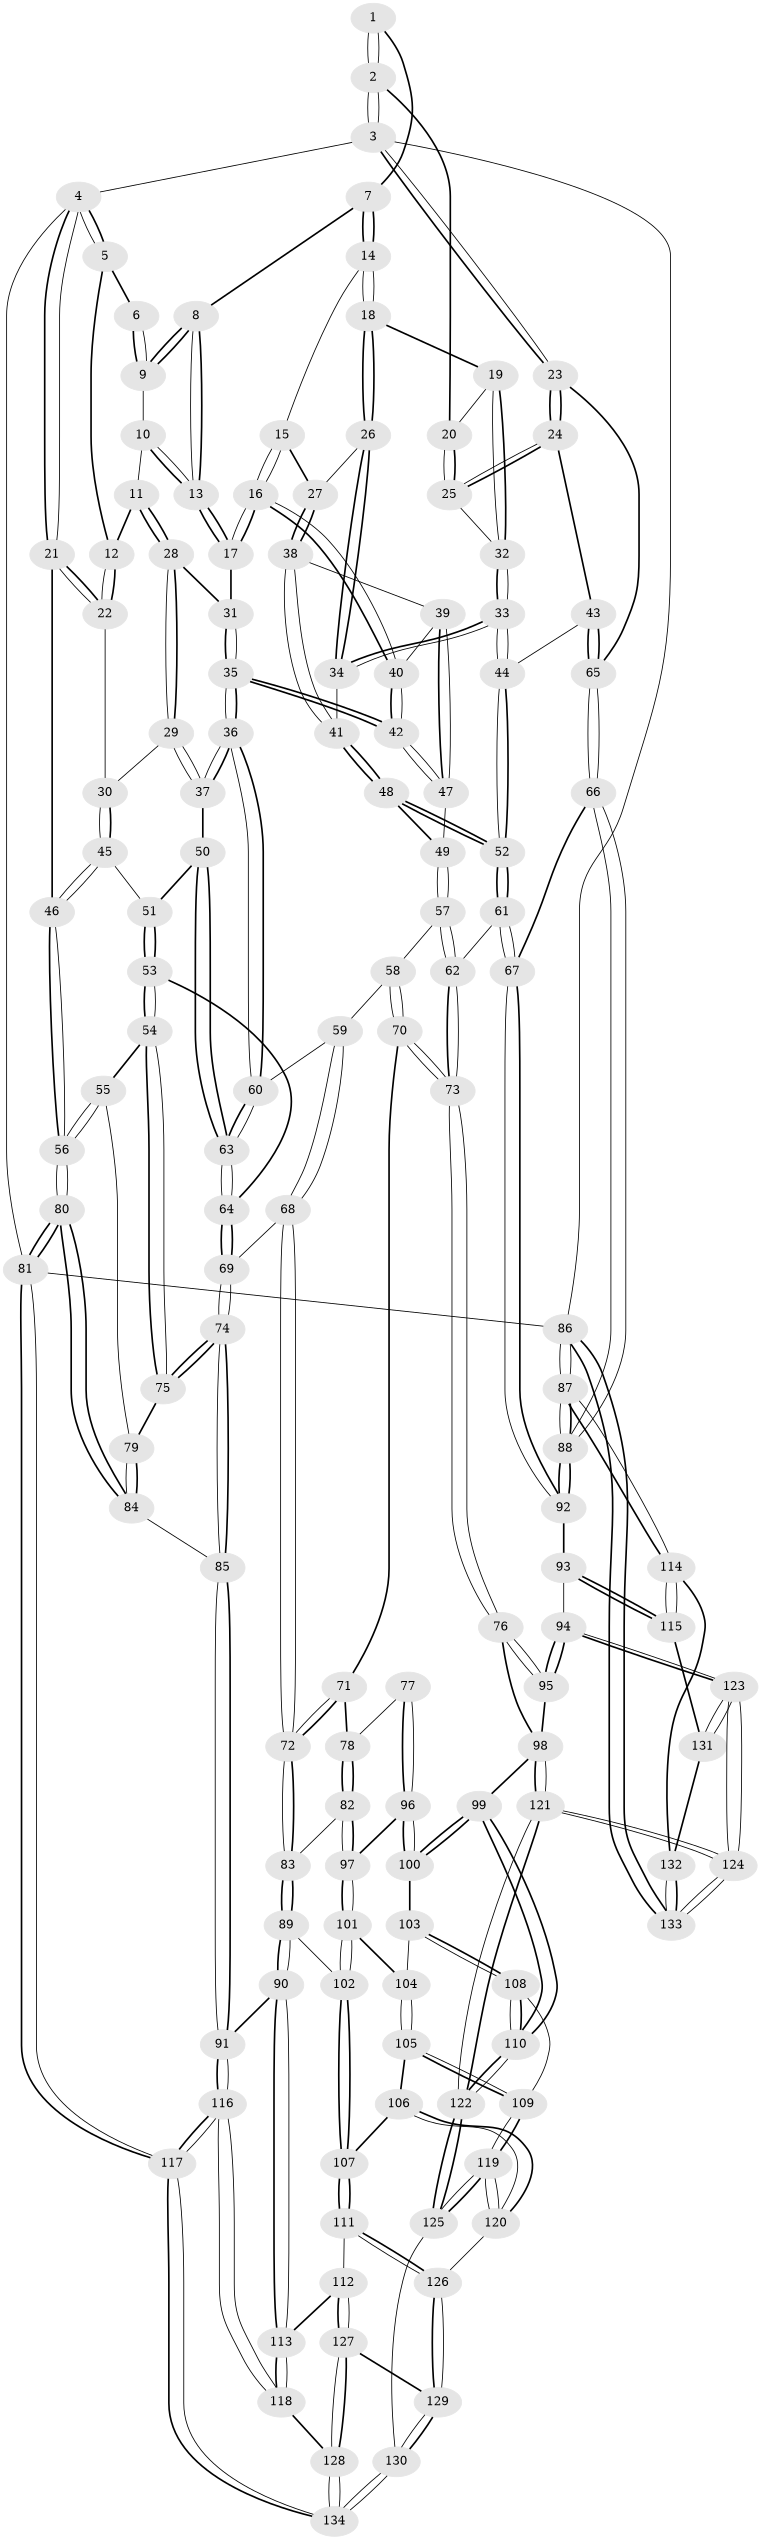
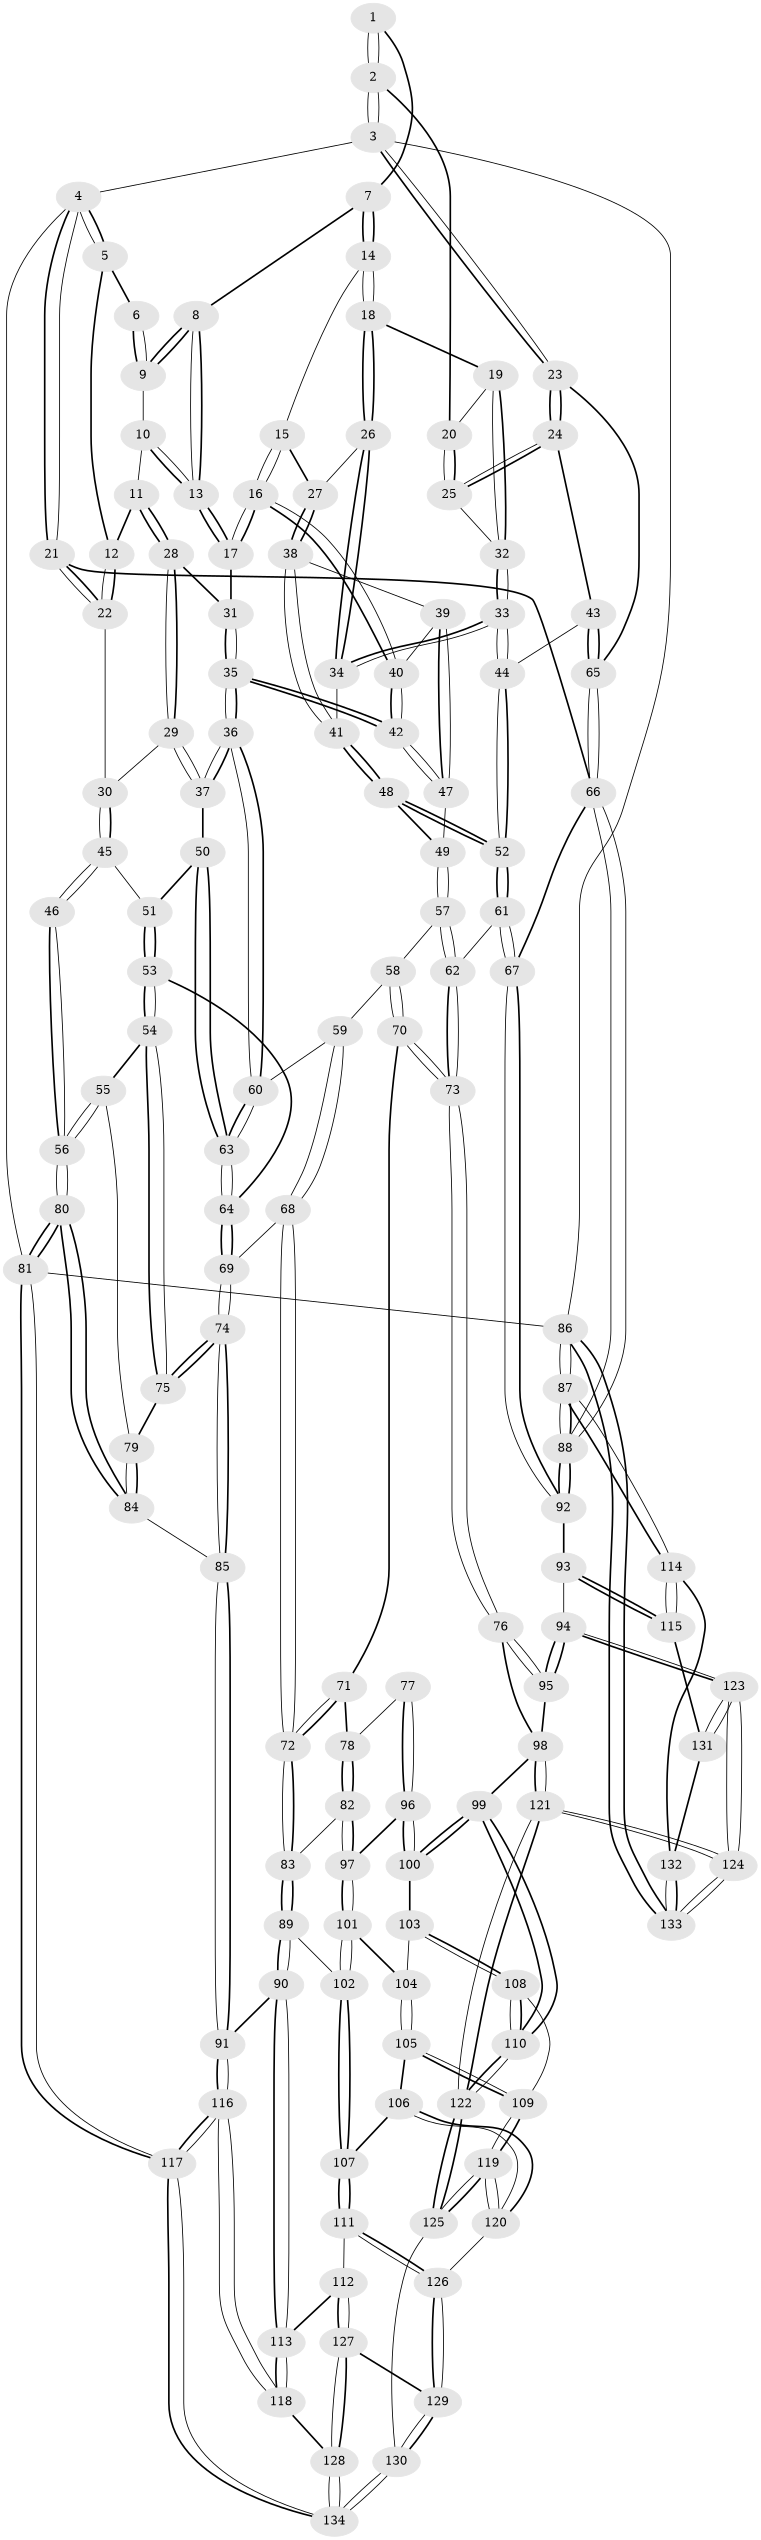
edge "21" -- "46": now "21" -- "66"
